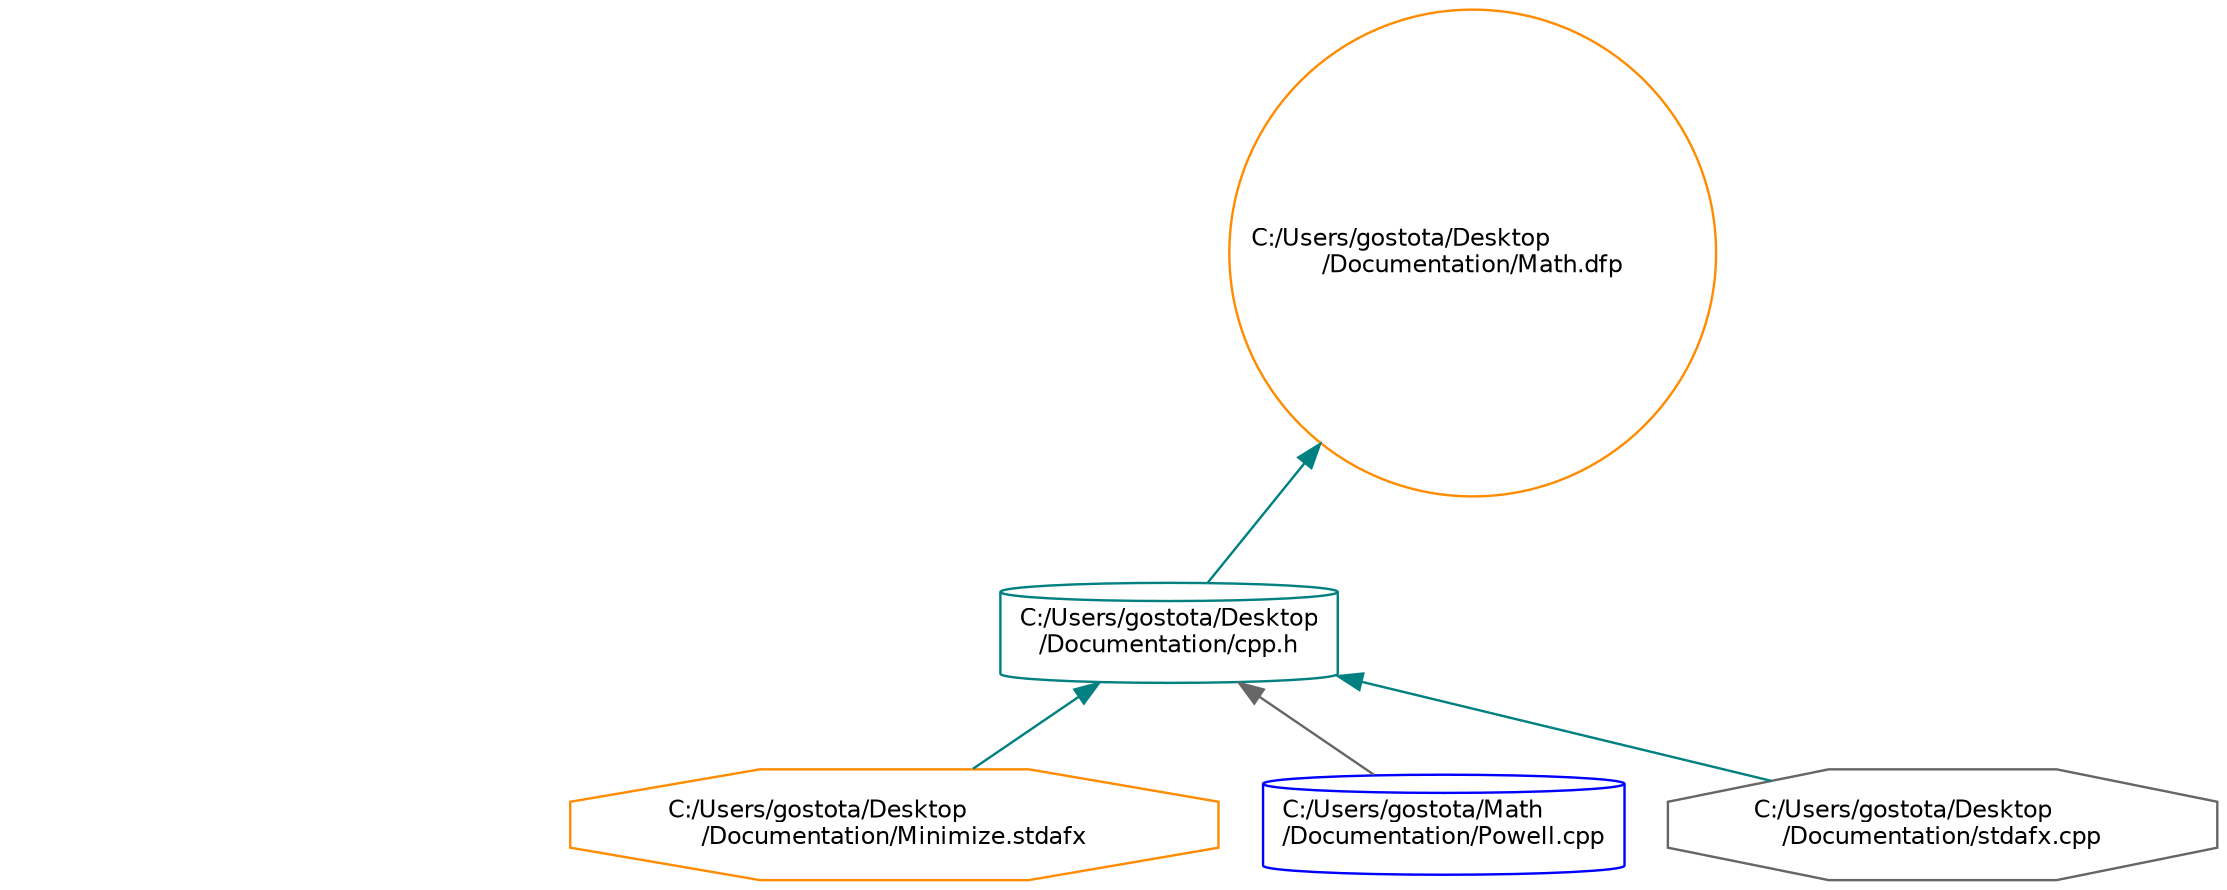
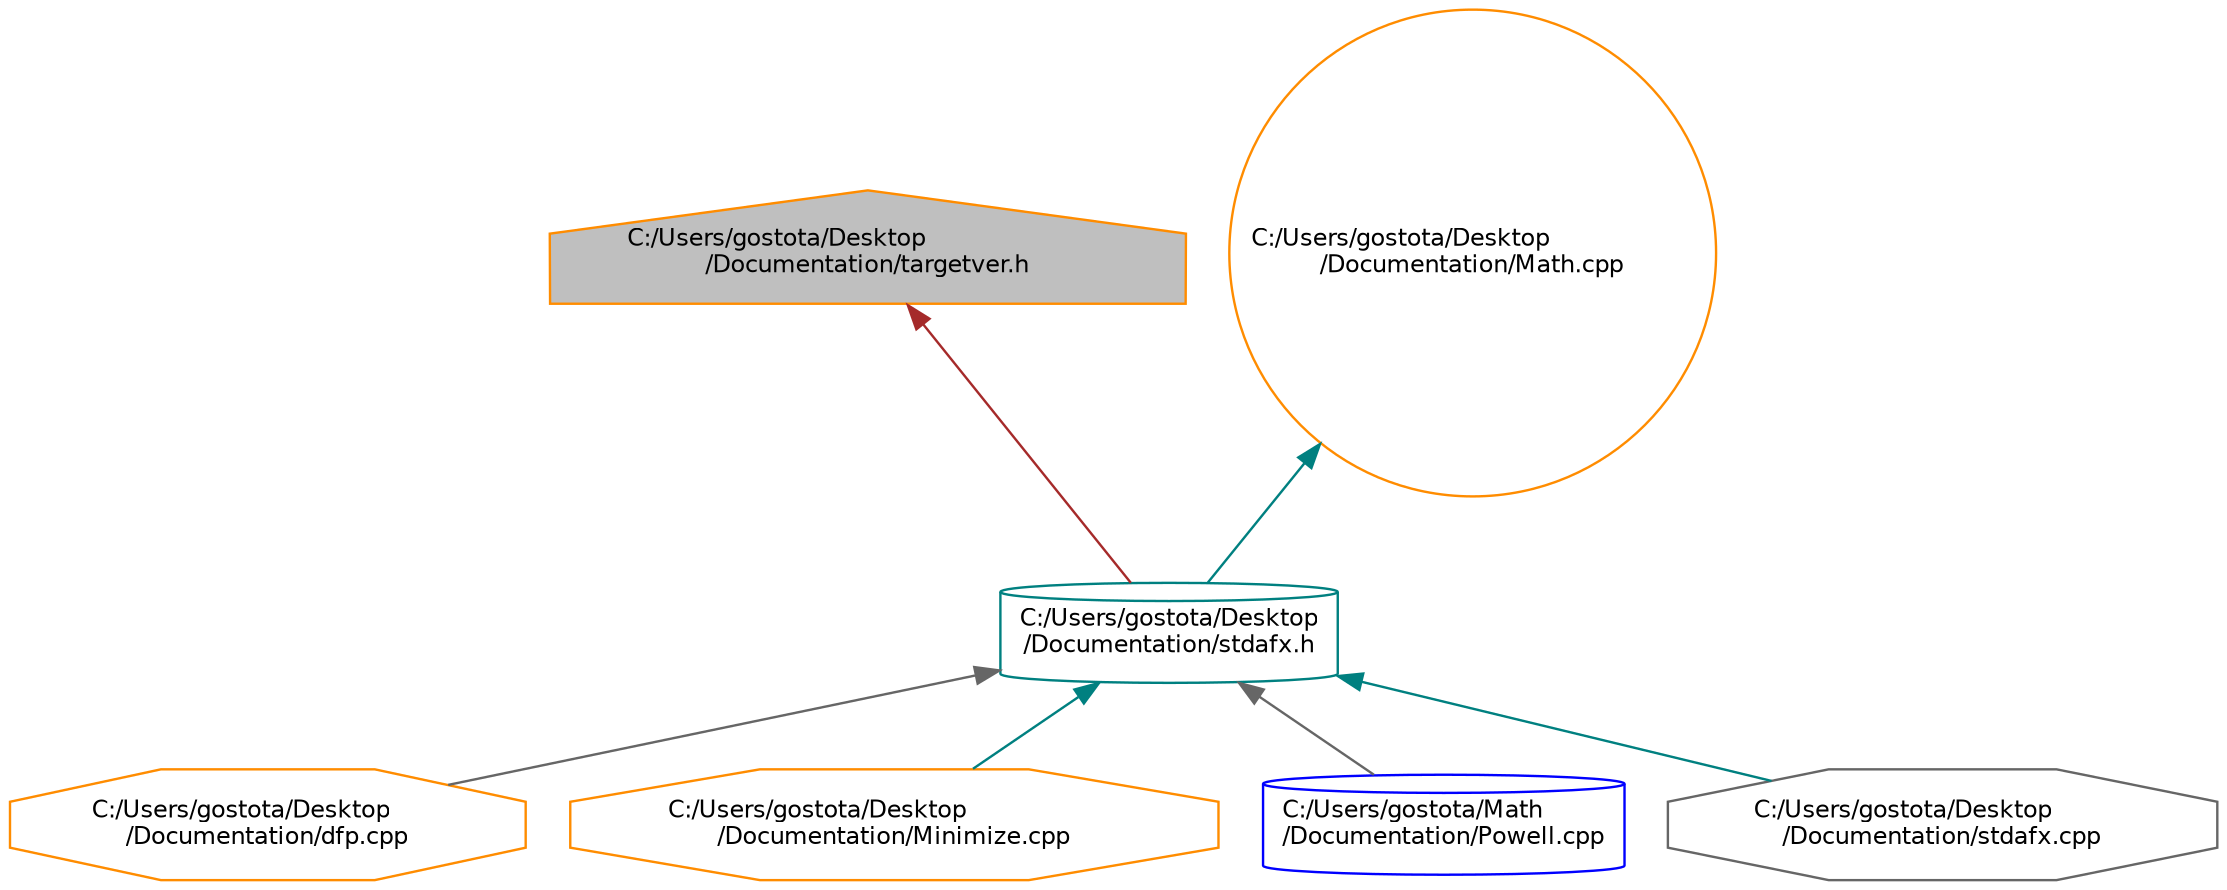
node "C:/Users/gostota/Desktop /Documentation/targetver.h": added
node "C:/Users/gostota/Desktop /Documentation/Math.dfp": label "C:/Users/gostota/Desktop /Documentation/Math.dfp" -> "C:/Users/gostota/Desktop /Documentation/Math.cpp"
node "C:/Users/gostota/Desktop /Documentation/cpp.h": label "C:/Users/gostota/Desktop /Documentation/cpp.h" -> "C:/Users/gostota/Desktop /Documentation/stdafx.h"
node "C:/Users/gostota/Desktop /Documentation/dfp.cpp": added
node "C:/Users/gostota/Desktop /Documentation/Minimize.stdafx": label "C:/Users/gostota/Desktop /Documentation/Minimize.stdafx" -> "C:/Users/gostota/Desktop /Documentation/Minimize.cpp"
